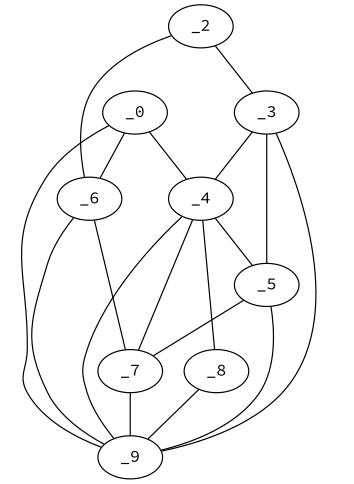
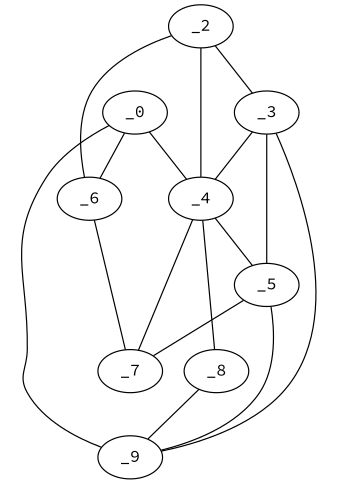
edge "_4" -- "_9": now "_4" -- "_2"
edge "_6" -- "_9": removed
edge "_7" -- "_9": removed
